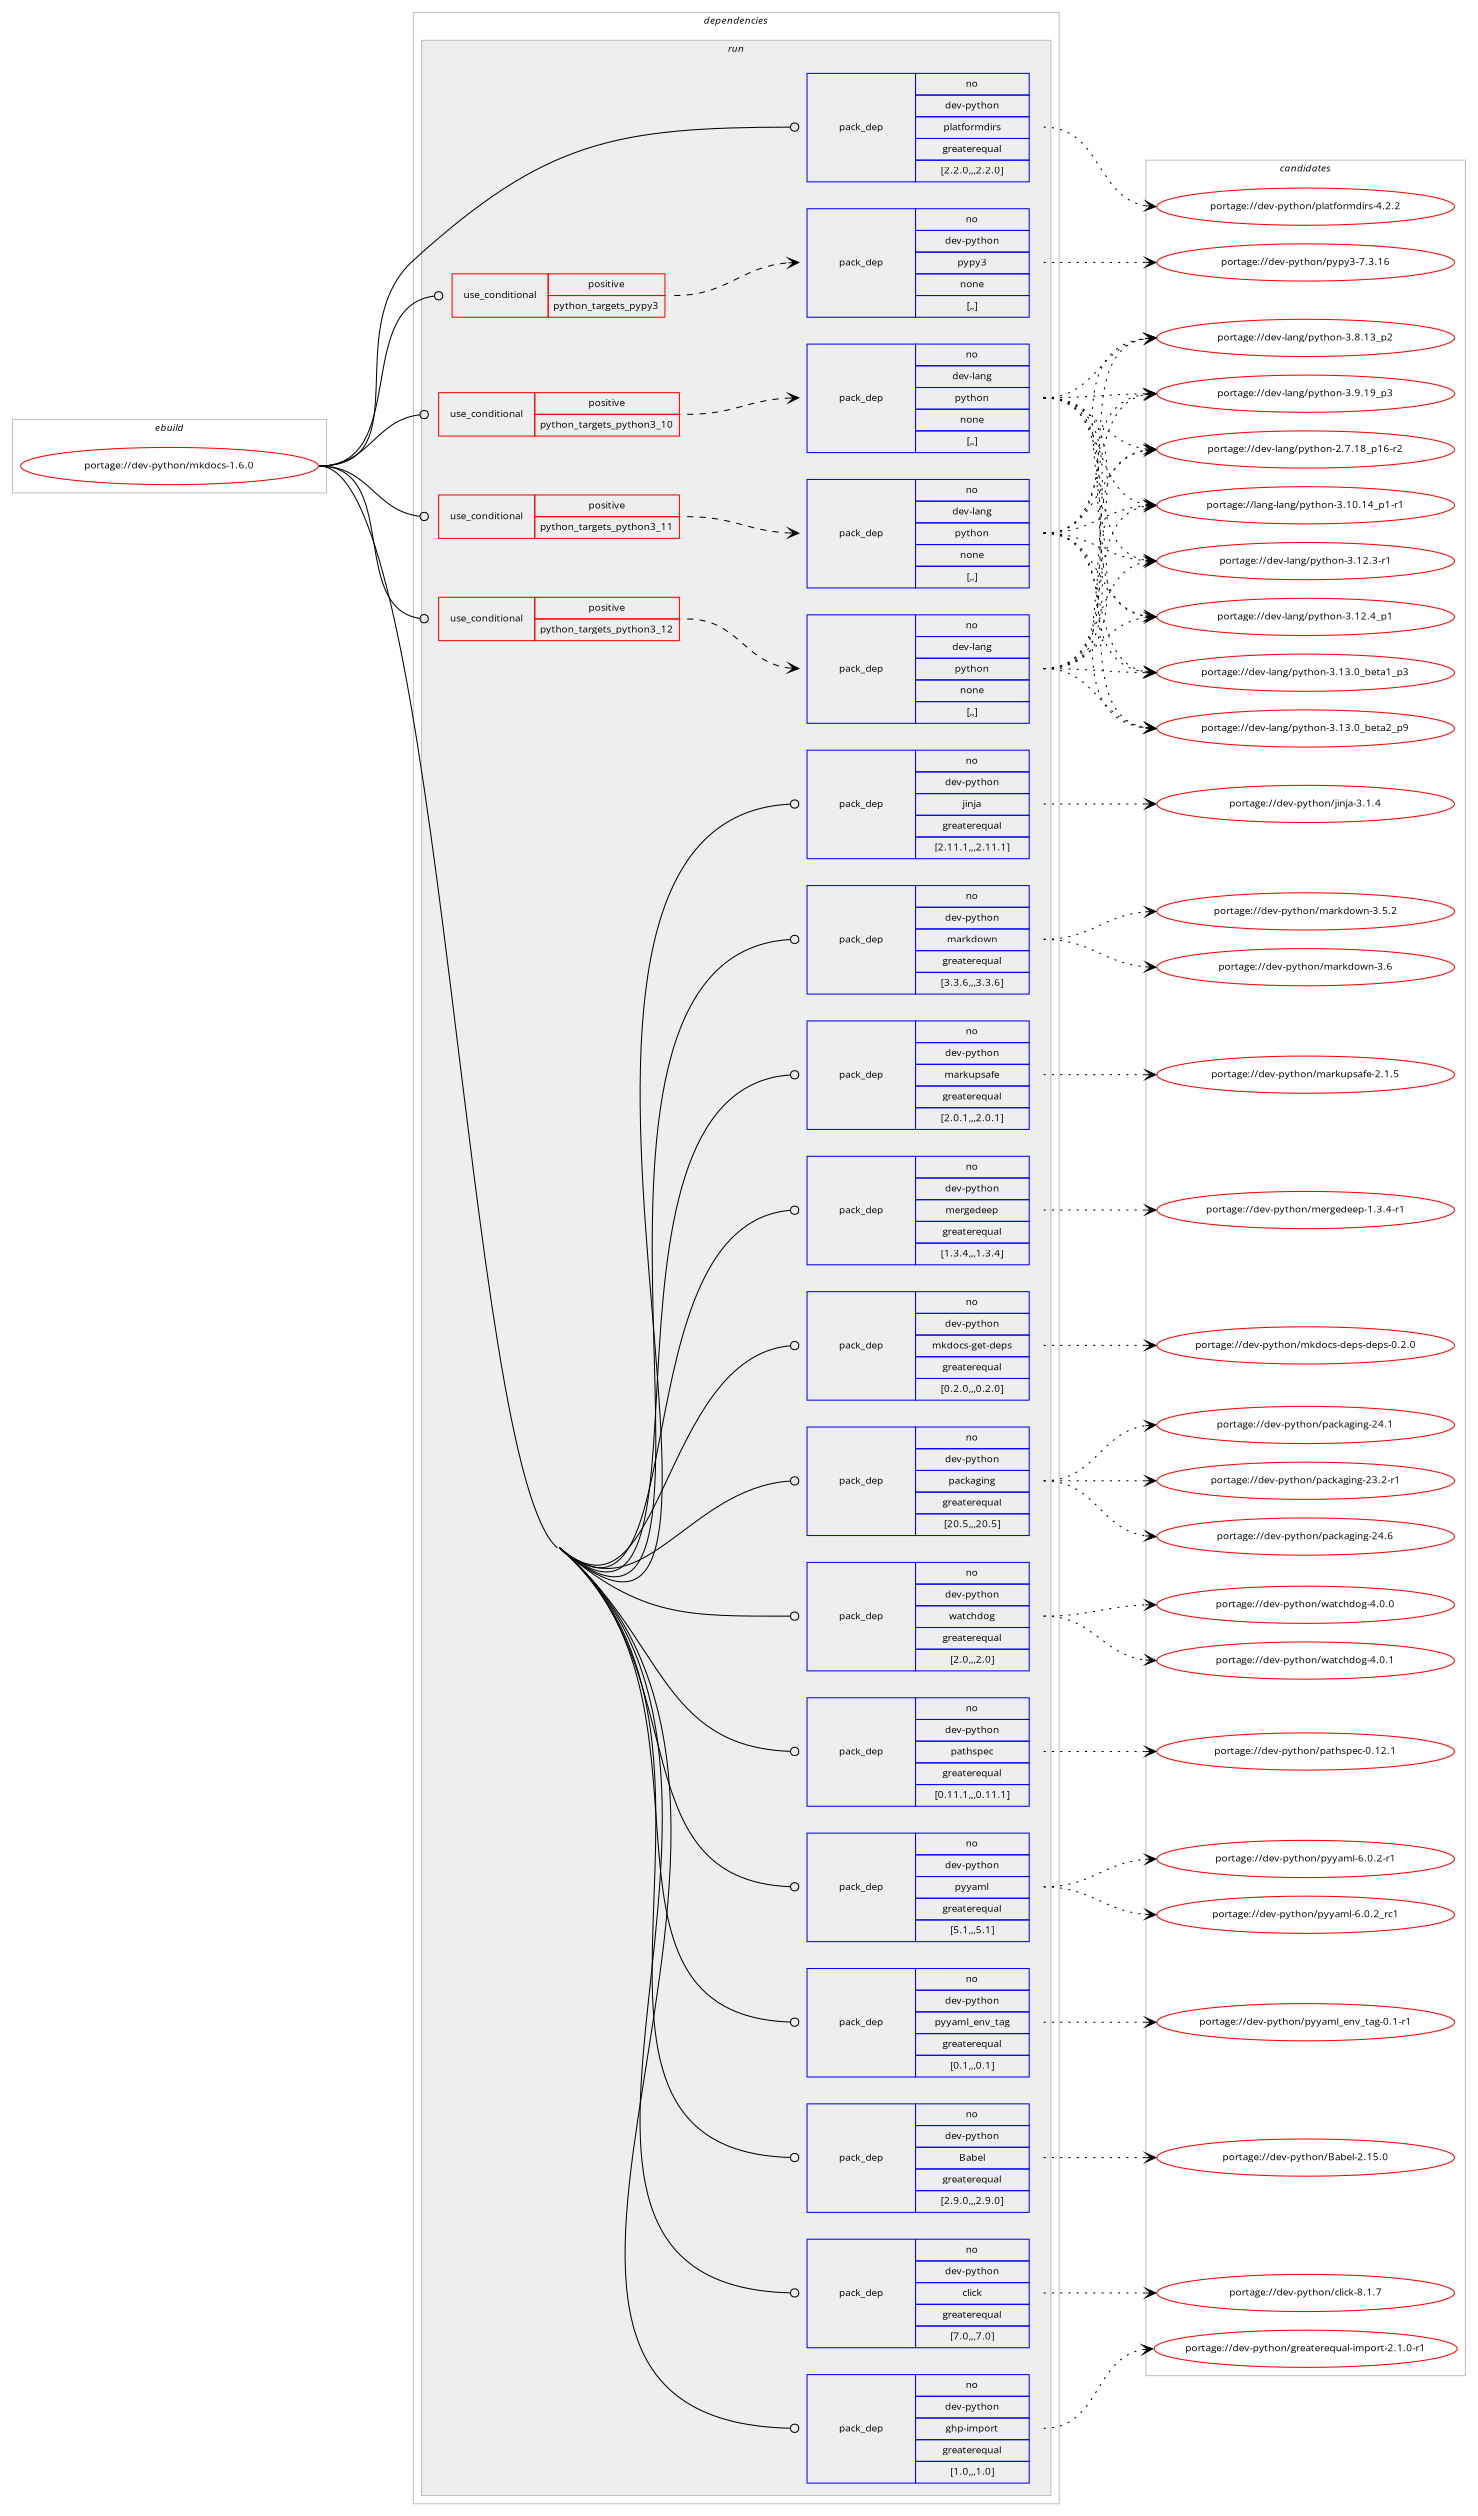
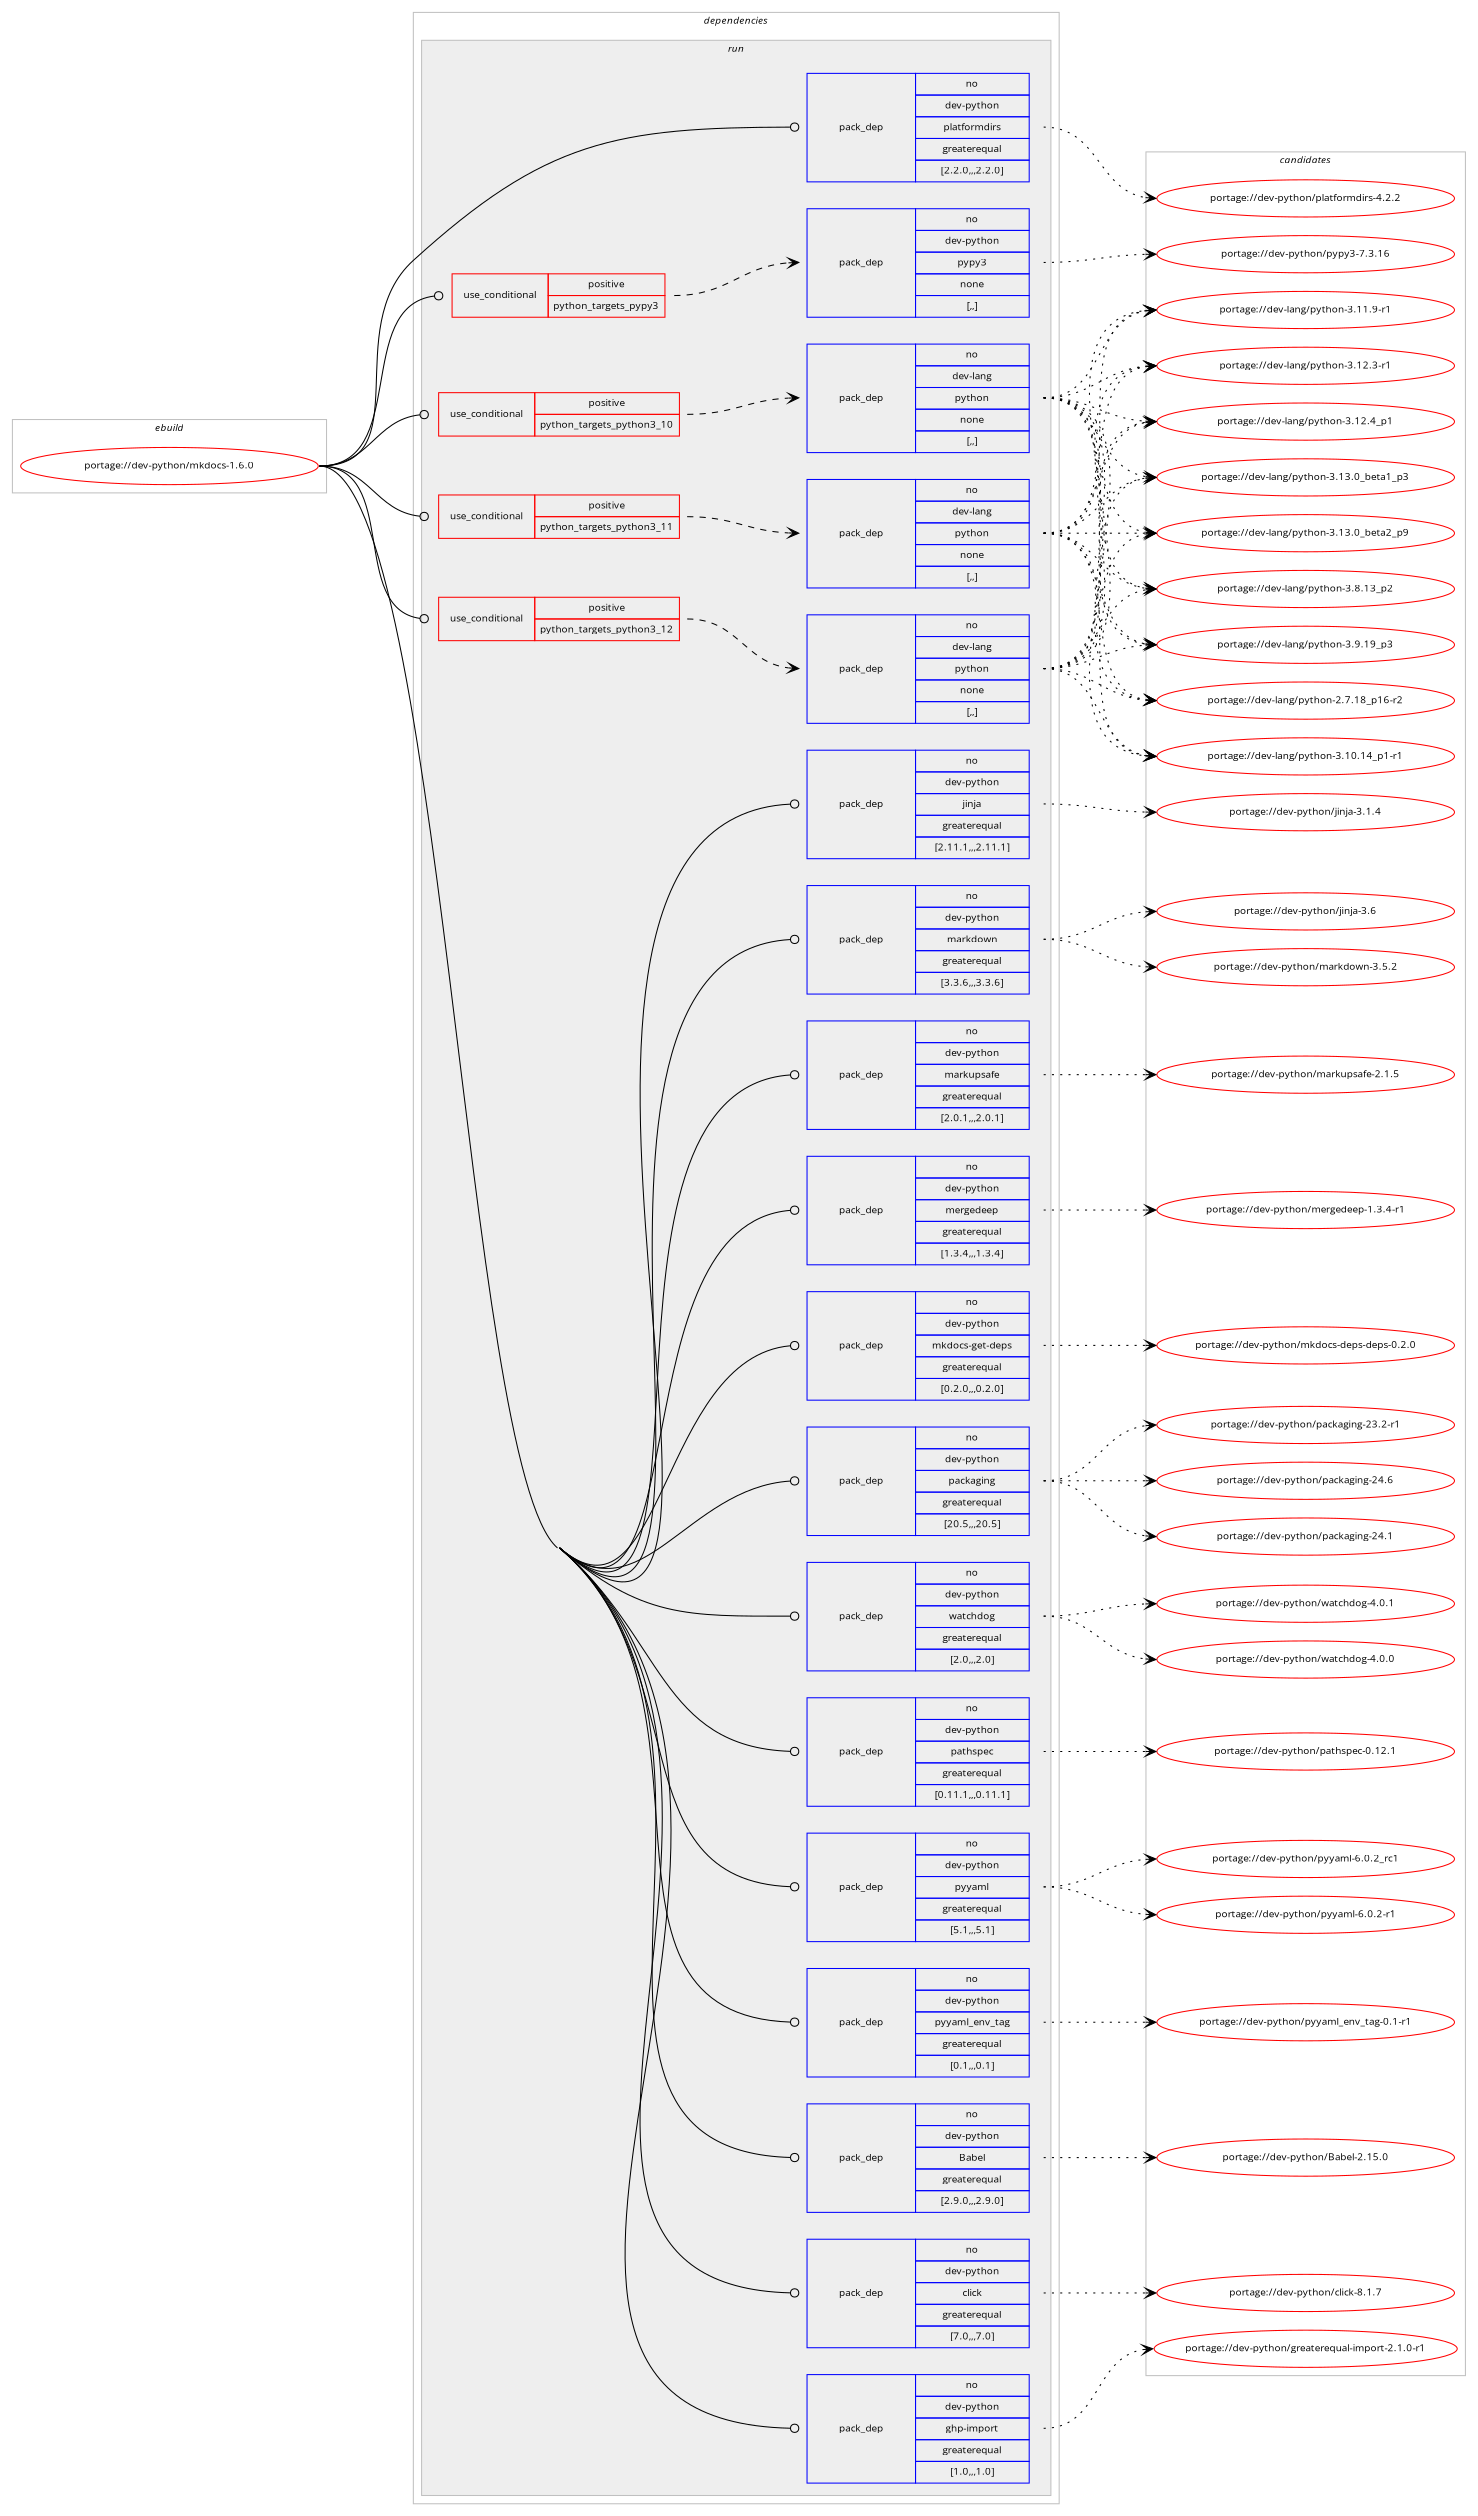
node "portage://dev-lang/python-3.11.9-r1": added
node "portage://lang-lang/python-3.10.14_p1-r1": label "portage://lang-lang/python-3.10.14_p1-r1" -> "portage://dev-lang/python-3.10.14_p1-r1"
node "portage://dev-python/markdown-3.6": label "portage://dev-python/markdown-3.6" -> "portage://dev-python/jinja-3.6"
